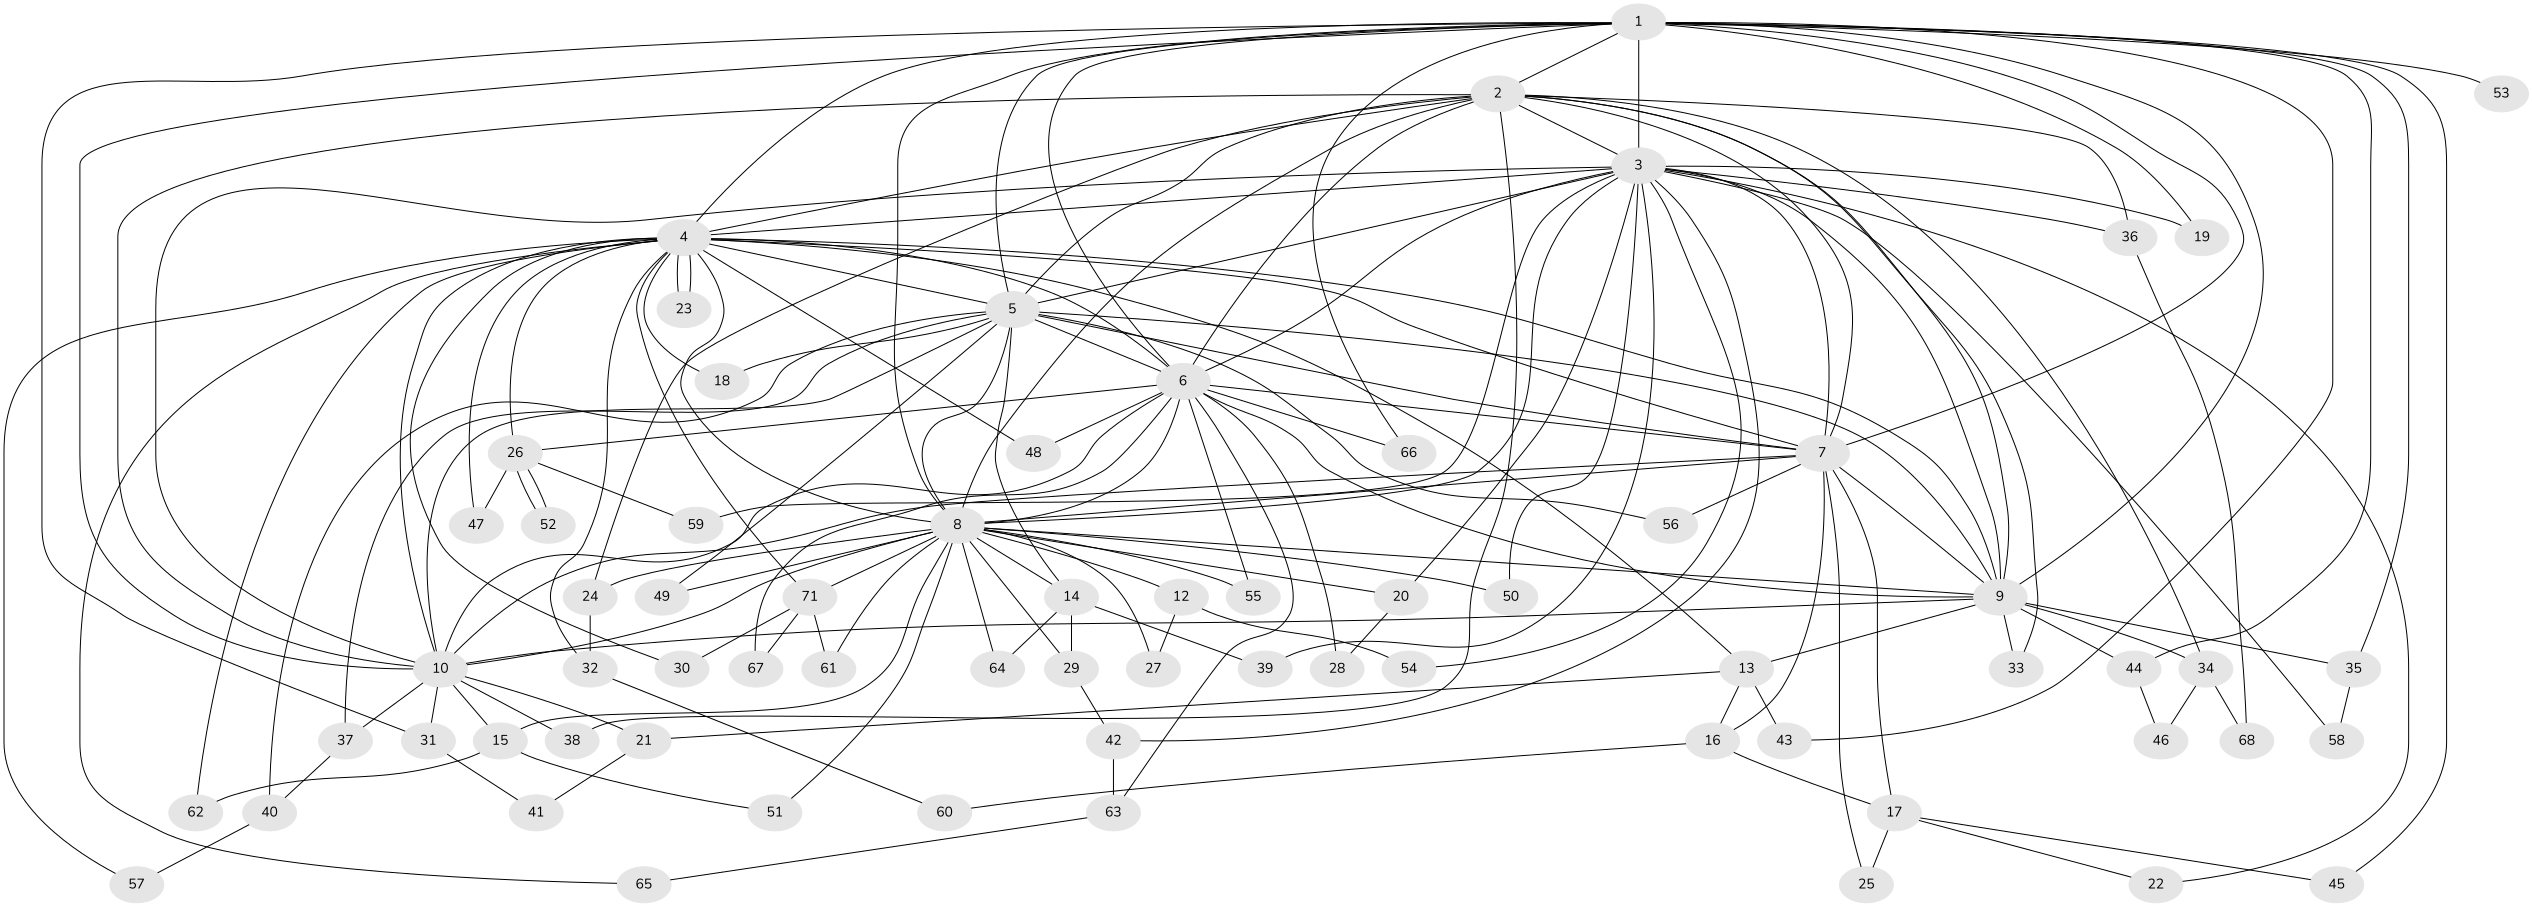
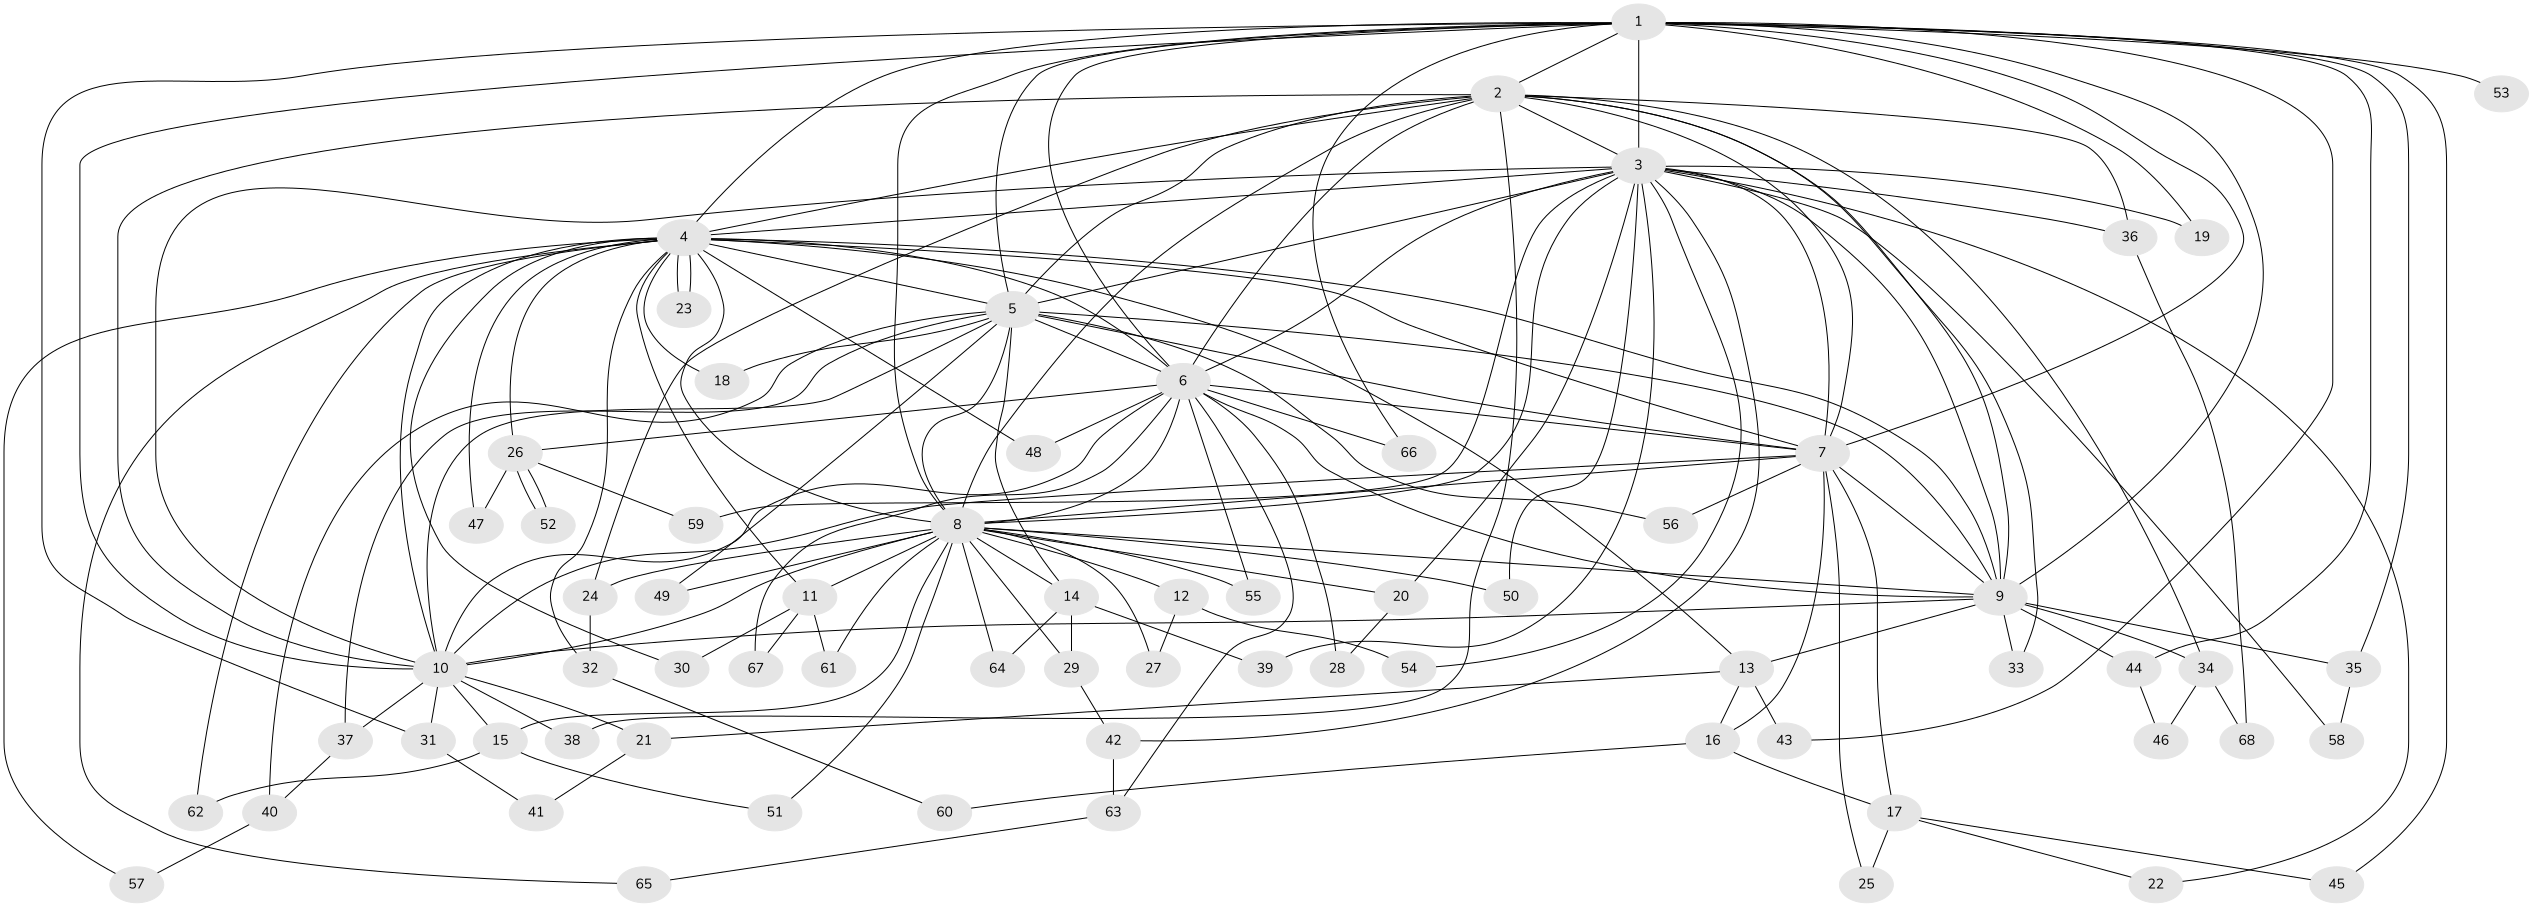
node "71": label "71" -> "11"
